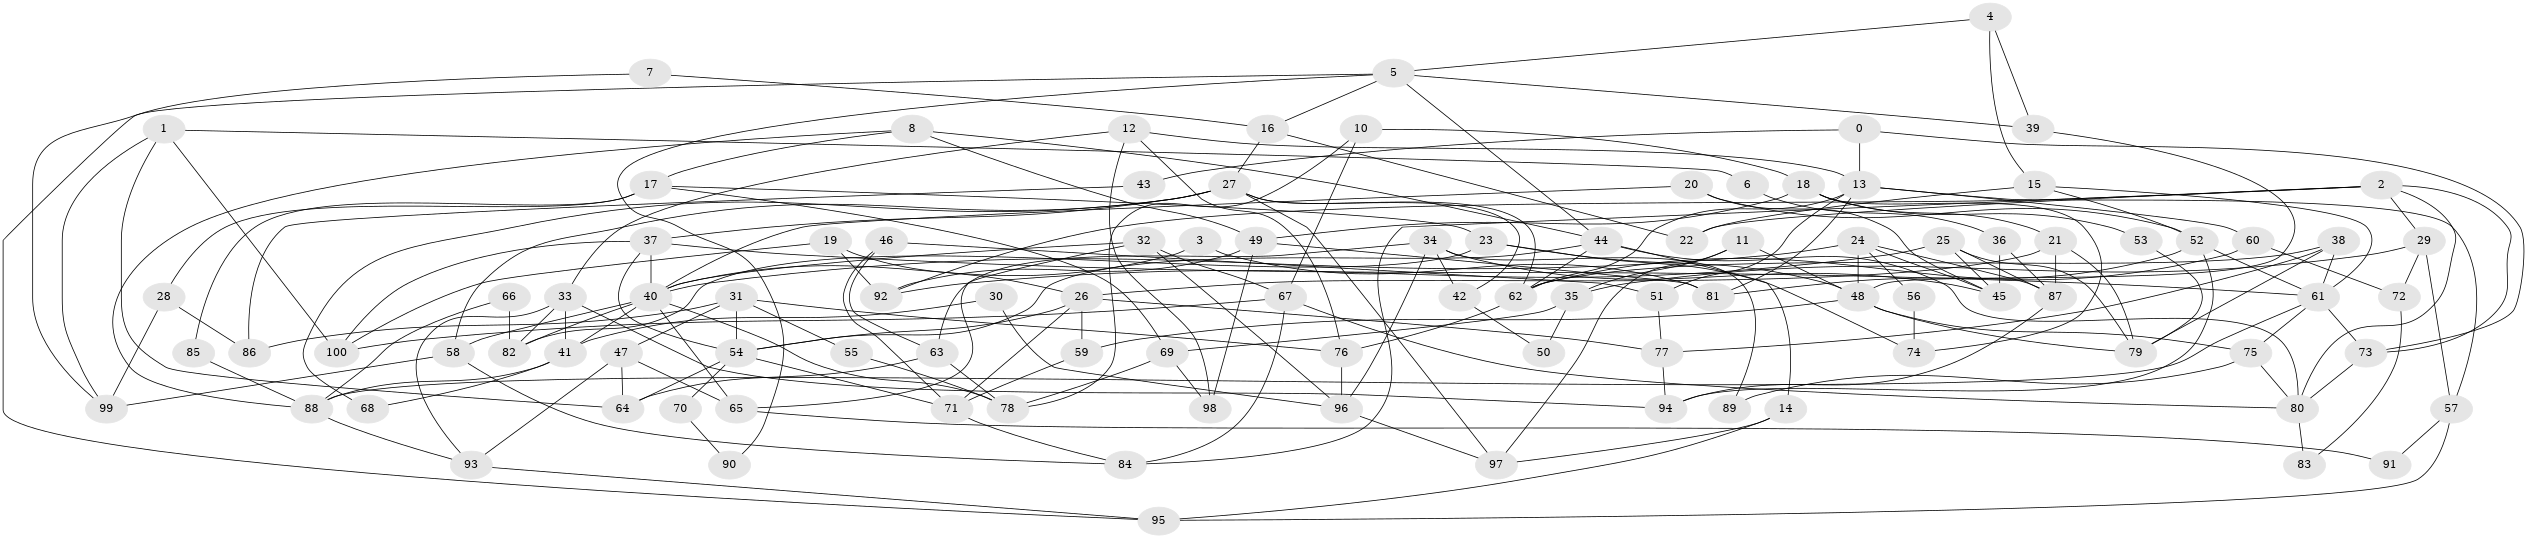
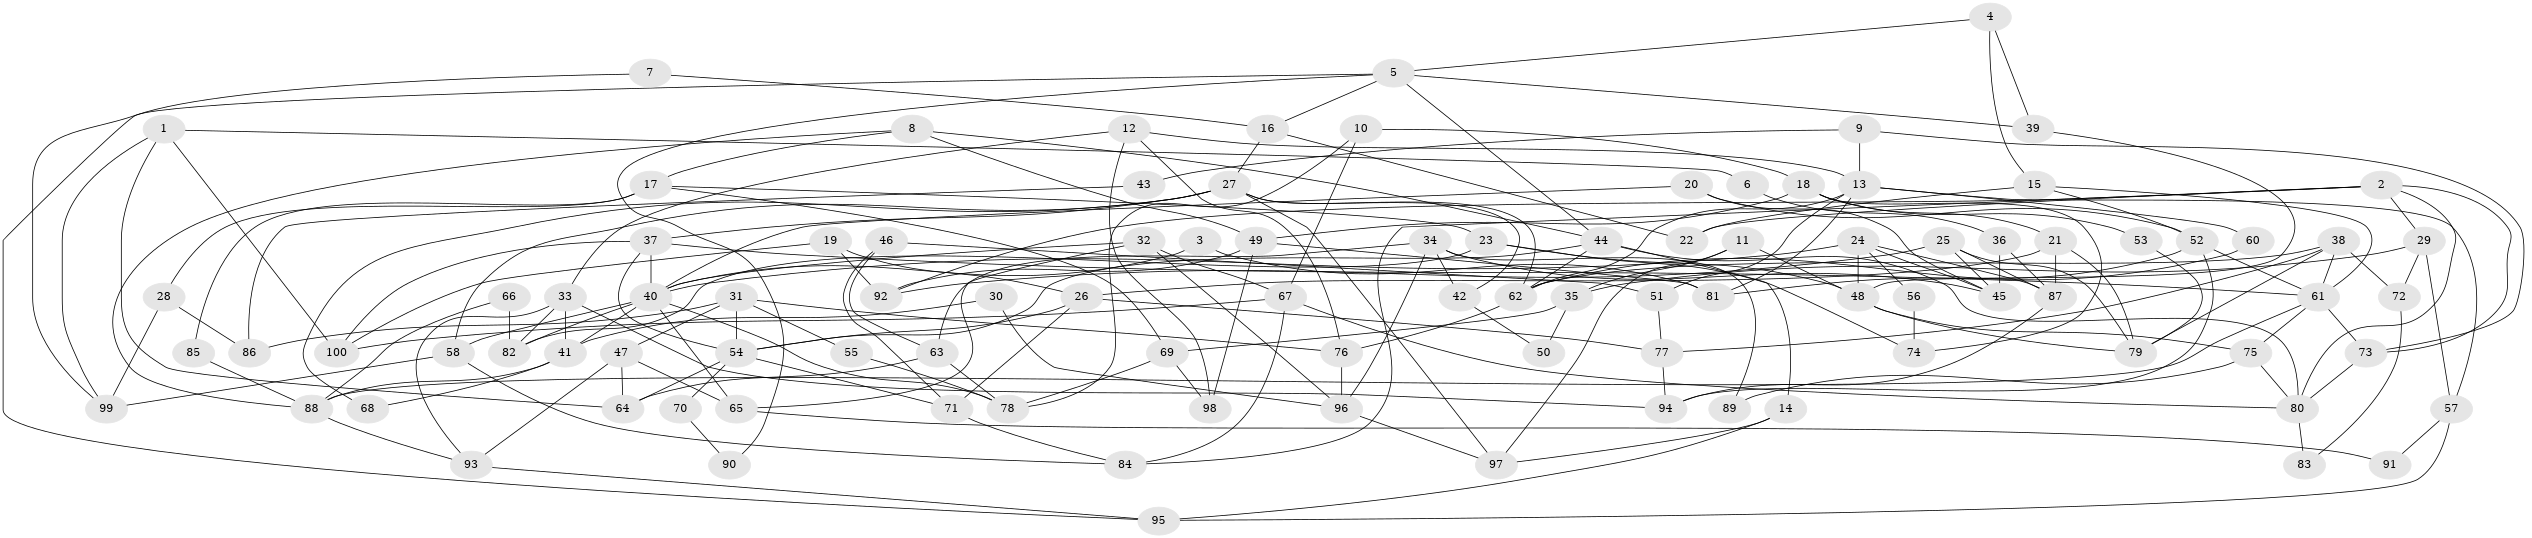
node "0": label "0" -> "9"
edge "60" -- "72": now "38" -- "72"
node "59": removed
